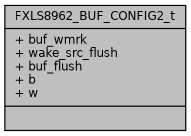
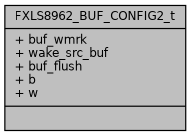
node "FXLS8962_BUF_CONFIG2_t": text "+ wake_src_flush" -> "+ wake_src_buf"
